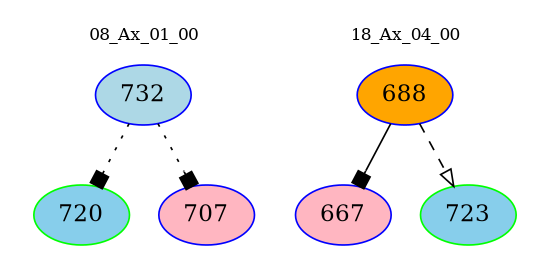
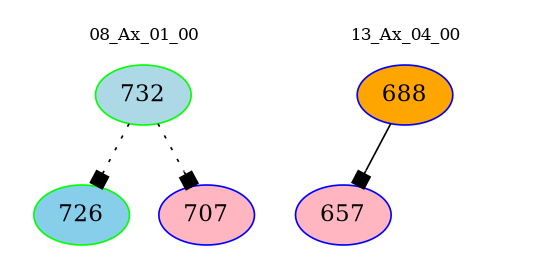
cluster "18_Ax_04_00": label "18_Ax_04_00" -> "13_Ax_04_00"
node "732": color blue -> green
node "720": label "720" -> "726"
node "667": label "667" -> "657"
node "723": removed
